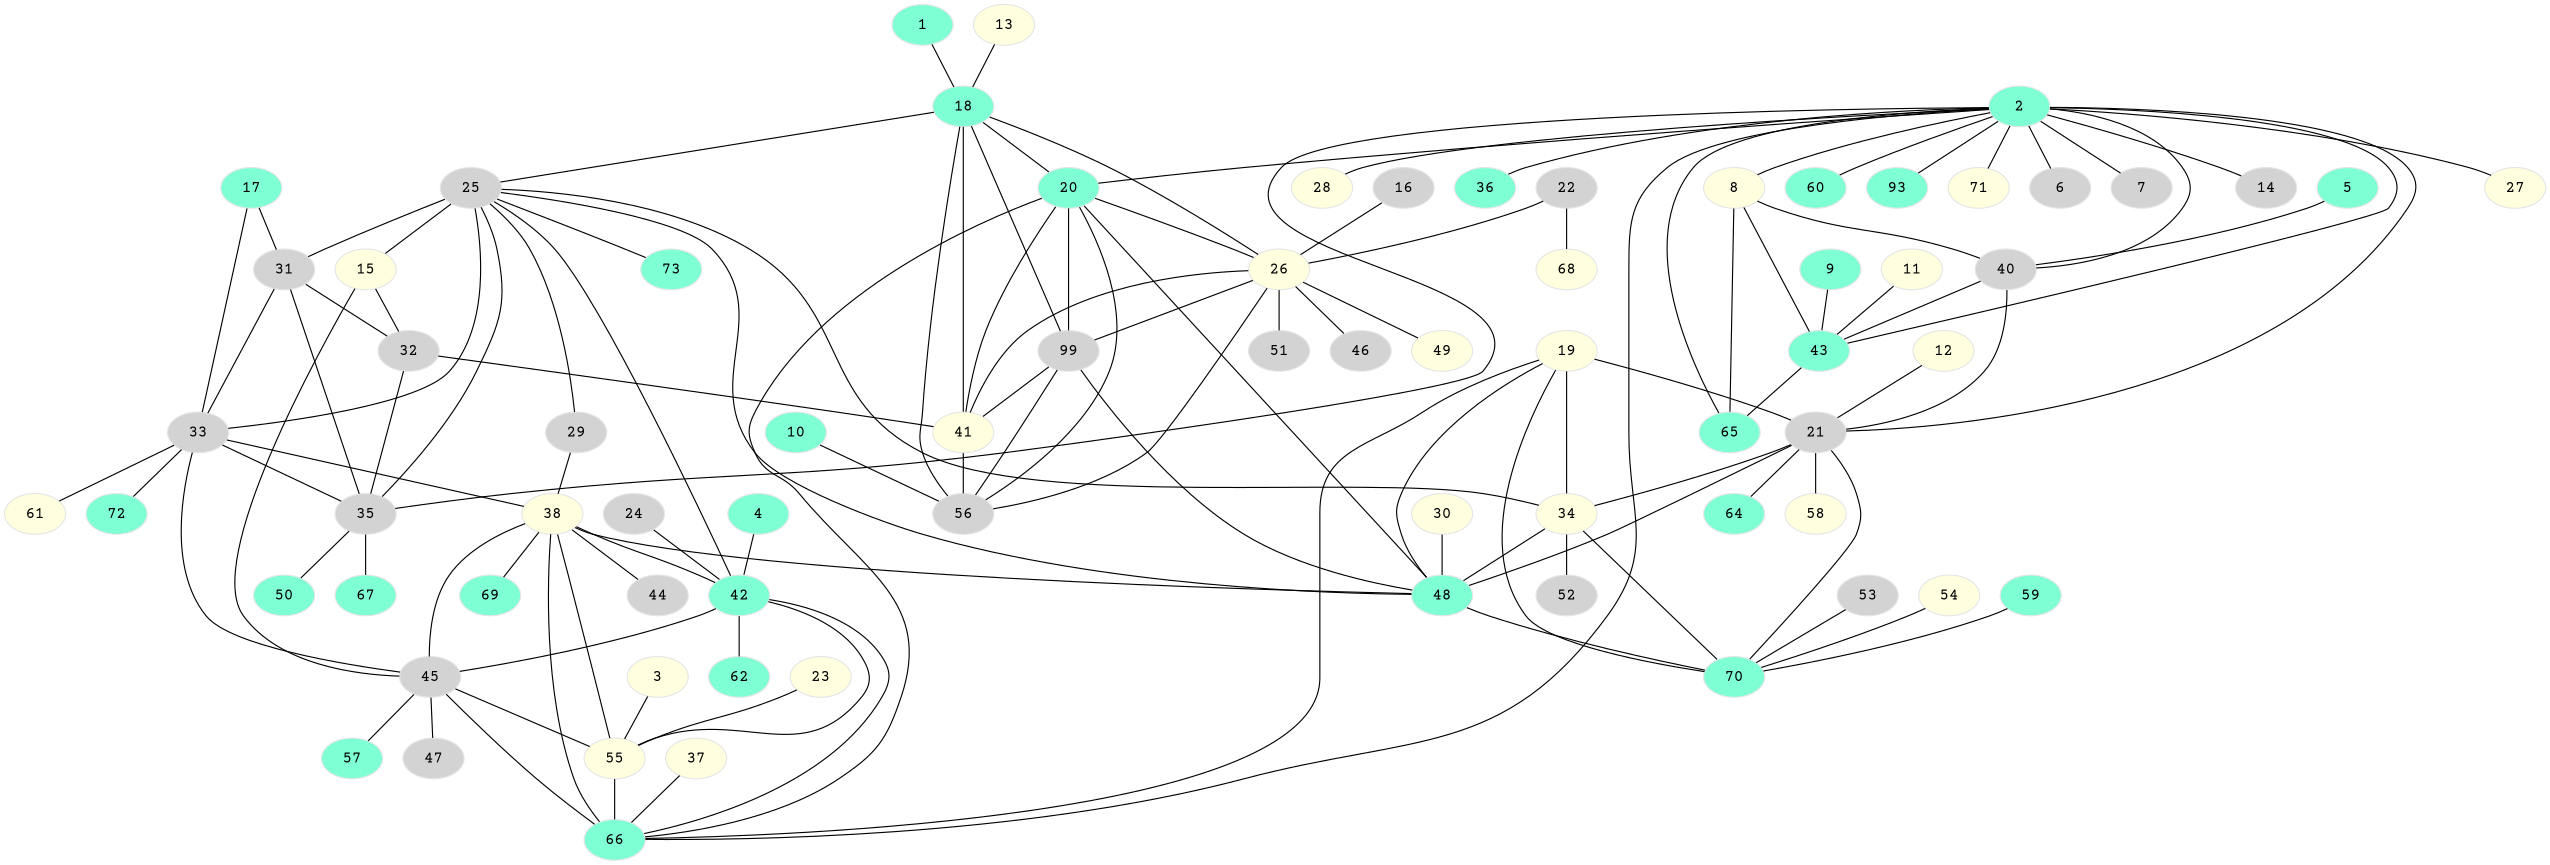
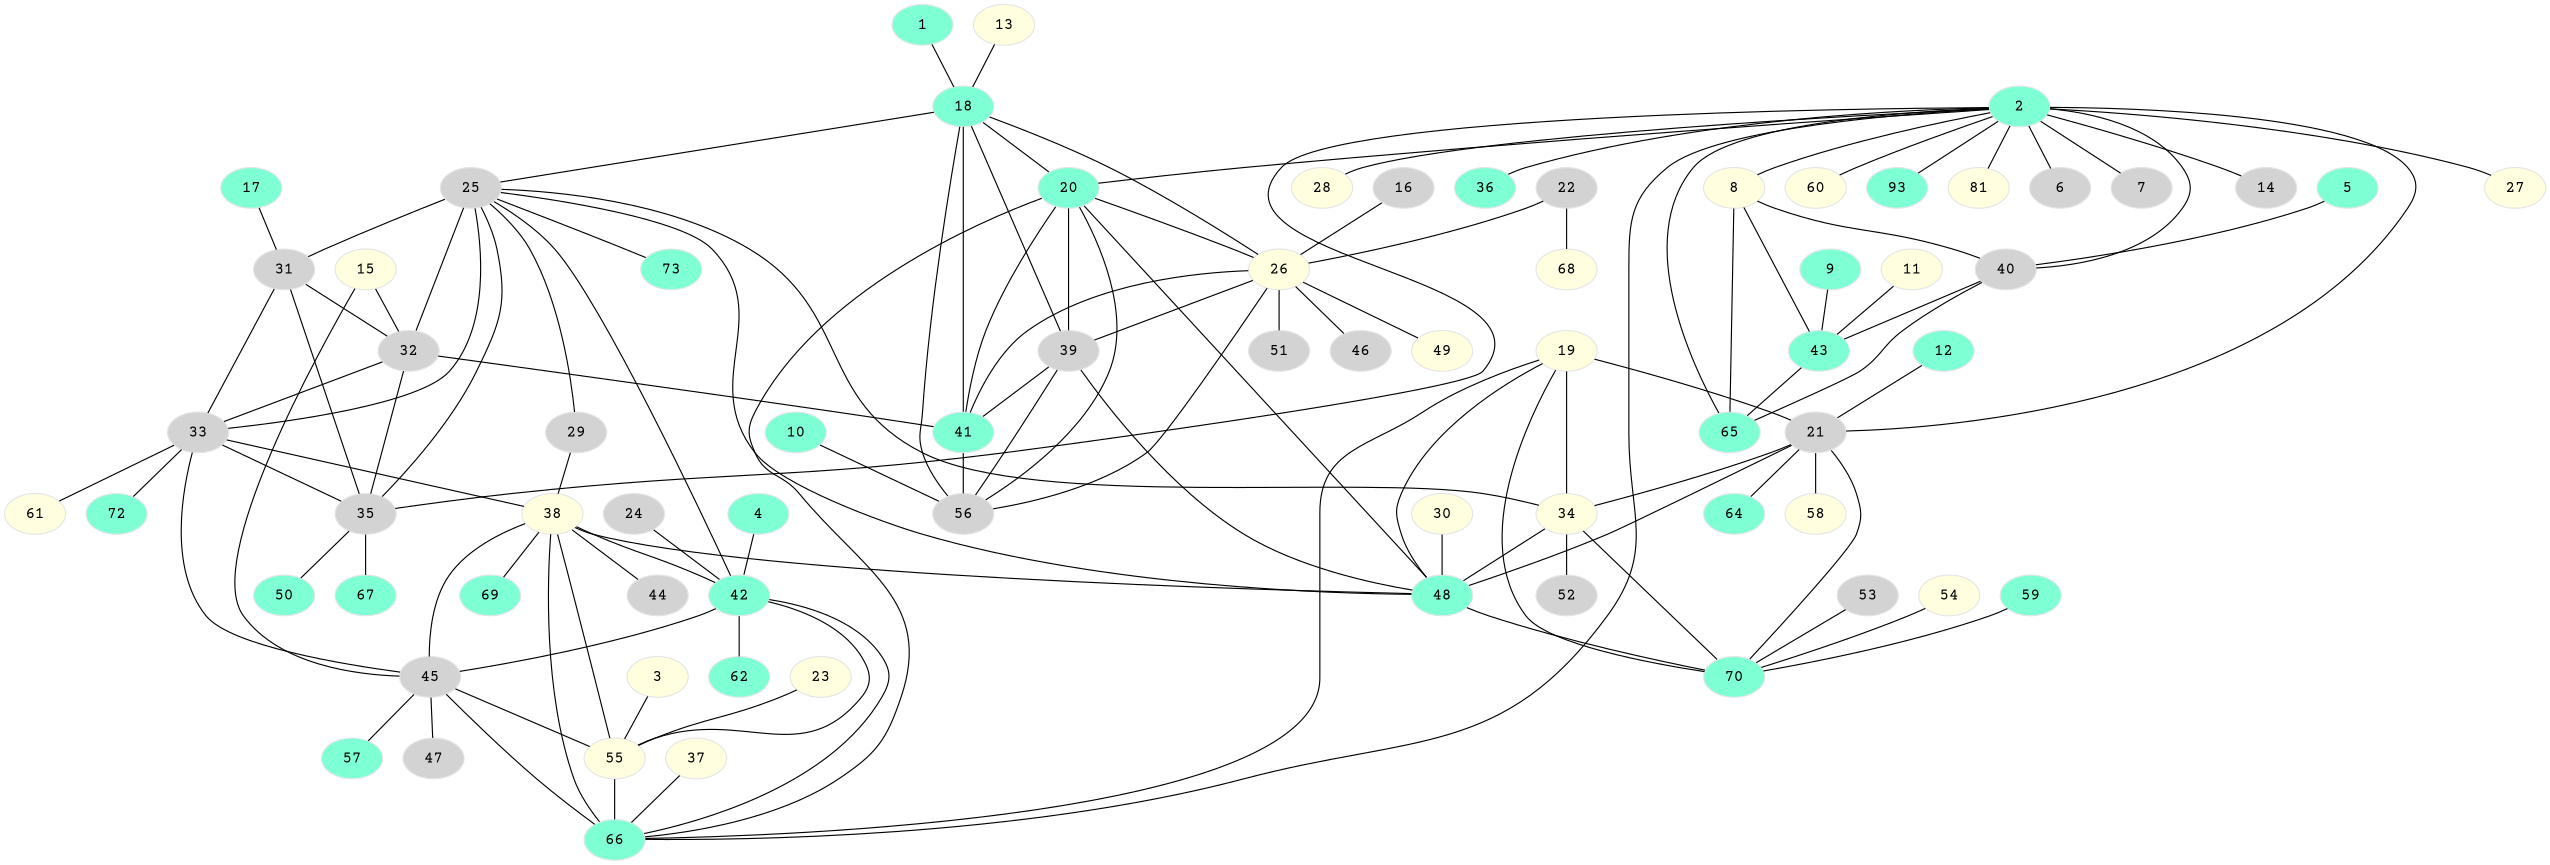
node "60": fillcolor aquamarine -> lightyellow
node "71": label "71" -> "81"
edge "25" -- "15": now "25" -- "32"
edge "2" -- "43": removed
edge "17" -- "33": now "32" -- "33"
node "99": label "99" -> "39"
node "12": fillcolor lightyellow -> aquamarine
edge "40" -- "21": now "40" -- "65"
node "41": fillcolor lightyellow -> aquamarine
